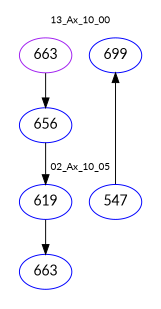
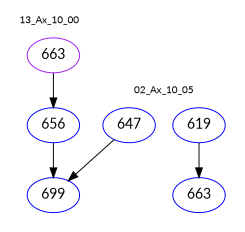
edge "656" -> "619": now "656" -> "699"
node "547": label "547" -> "647"
